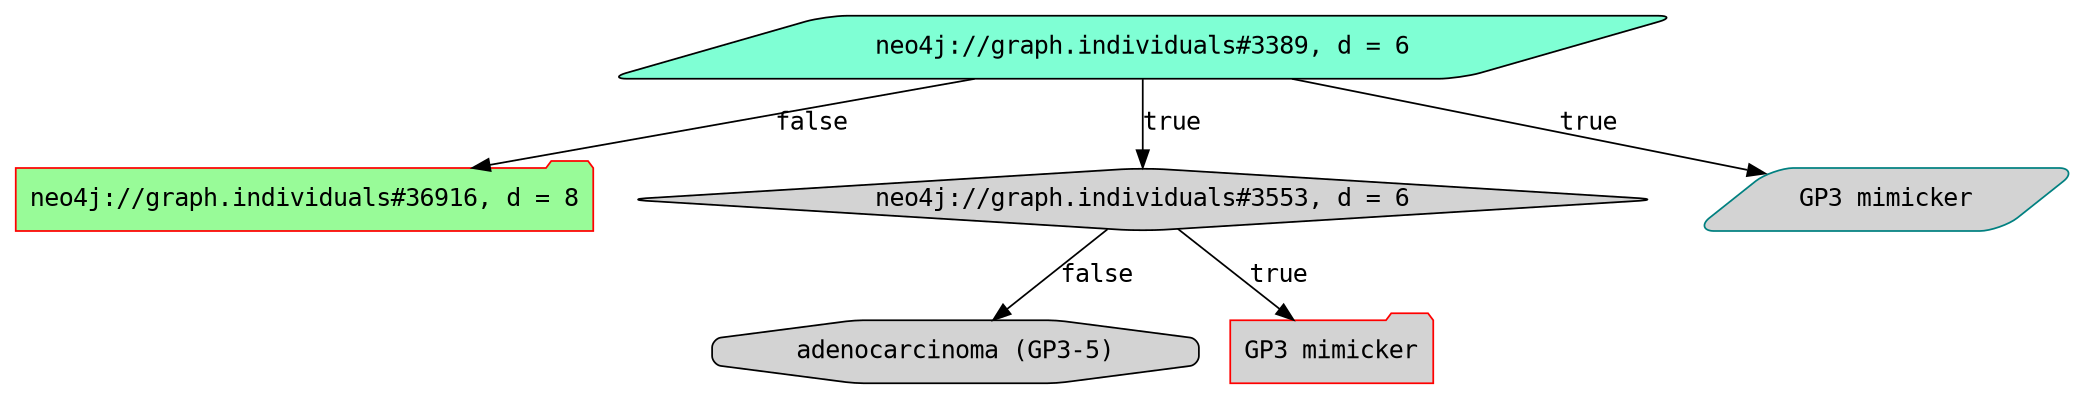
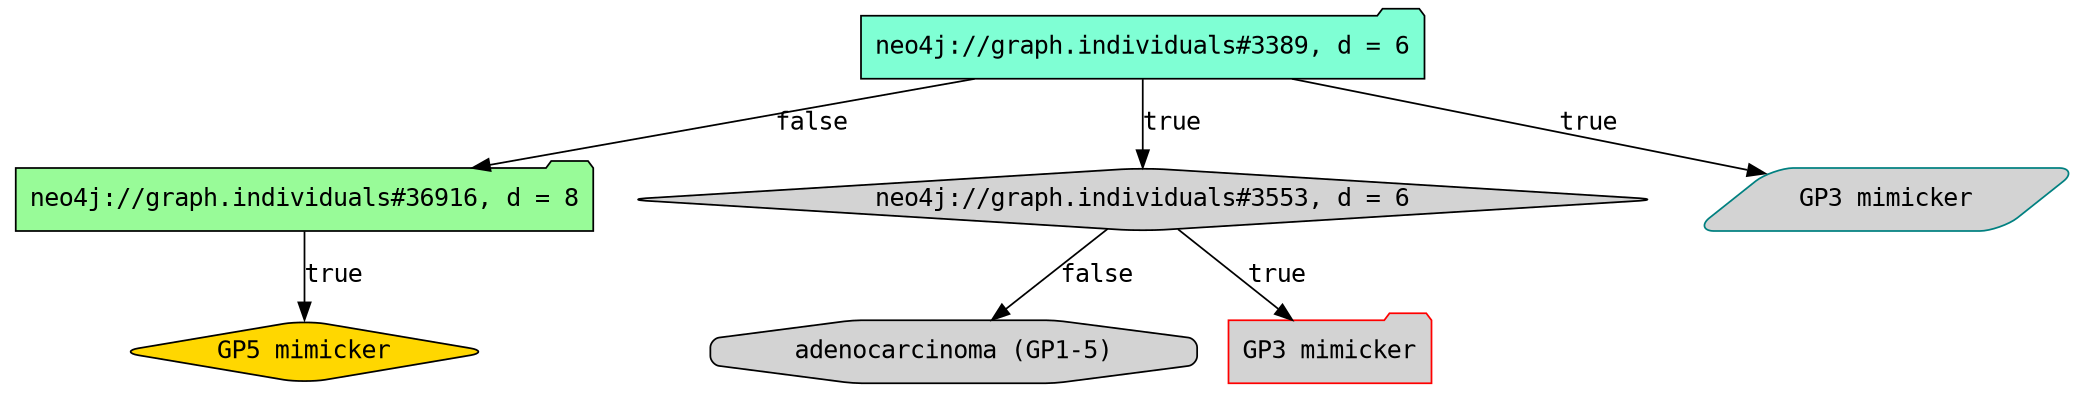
node "neo4j://graph.individuals#3389, d = 6": shape parallelogram -> folder
node "neo4j://graph.individuals#36916, d = 8": color red -> black
node "GP5 mimicker": added
node "adenocarcinoma (GP3-5)": label "adenocarcinoma (GP3-5)" -> "adenocarcinoma (GP1-5)"
